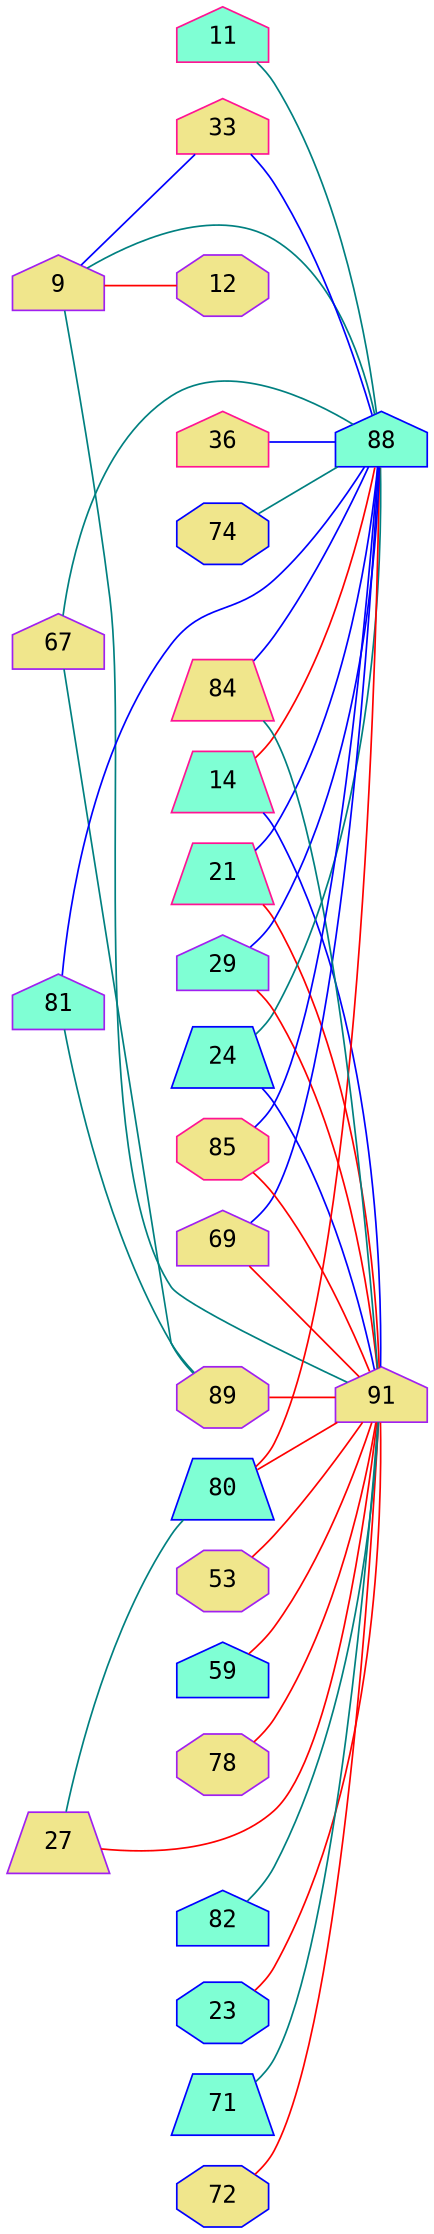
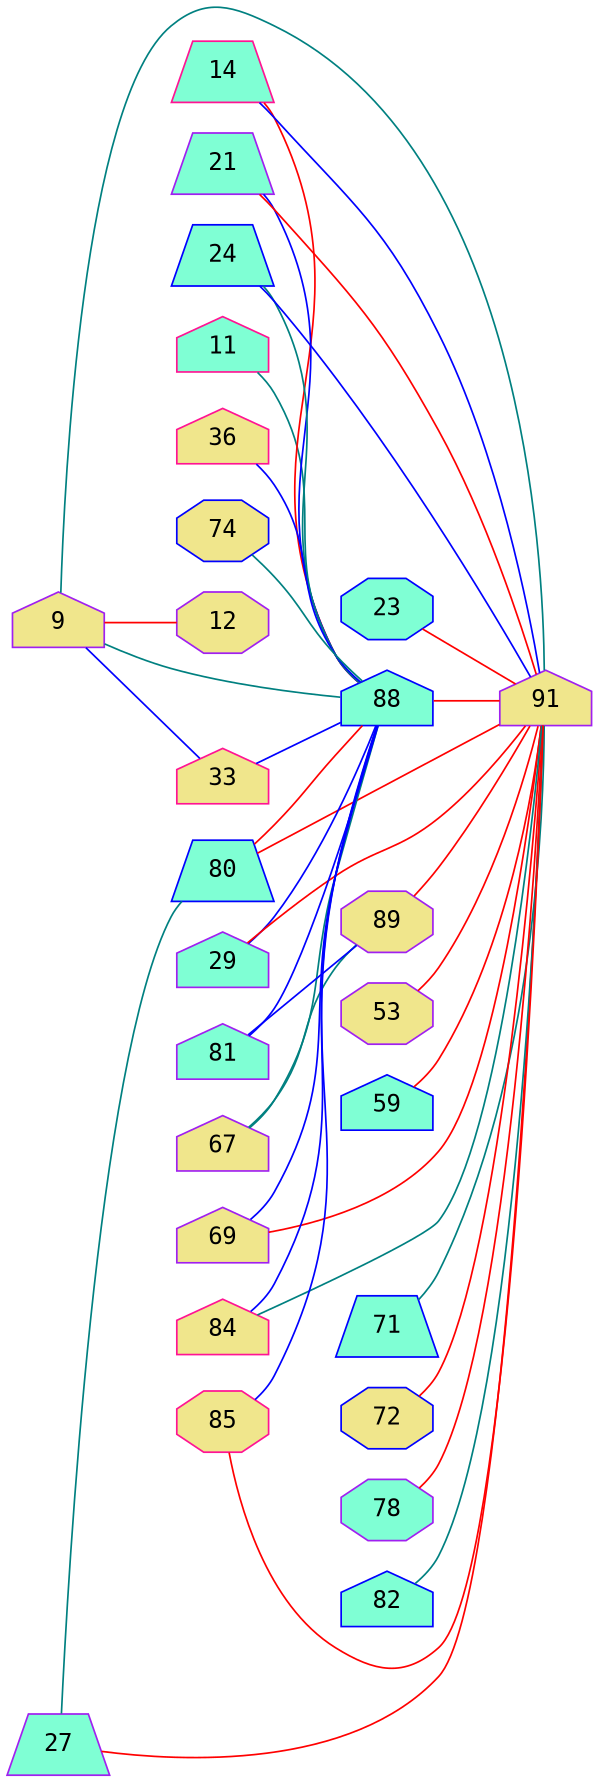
node "84": shape trapezium -> house
edge "88" -- "91": added
node "21": color deeppink -> purple
edge "81" -- "89": color teal -> blue
node "78": fillcolor khaki -> aquamarine
node "27": fillcolor khaki -> aquamarine
